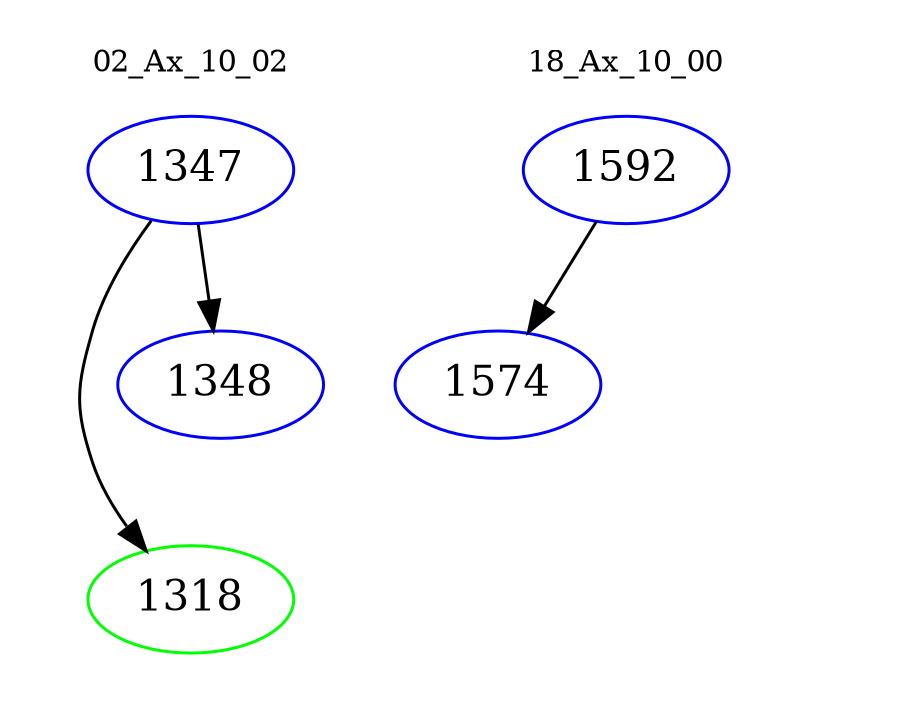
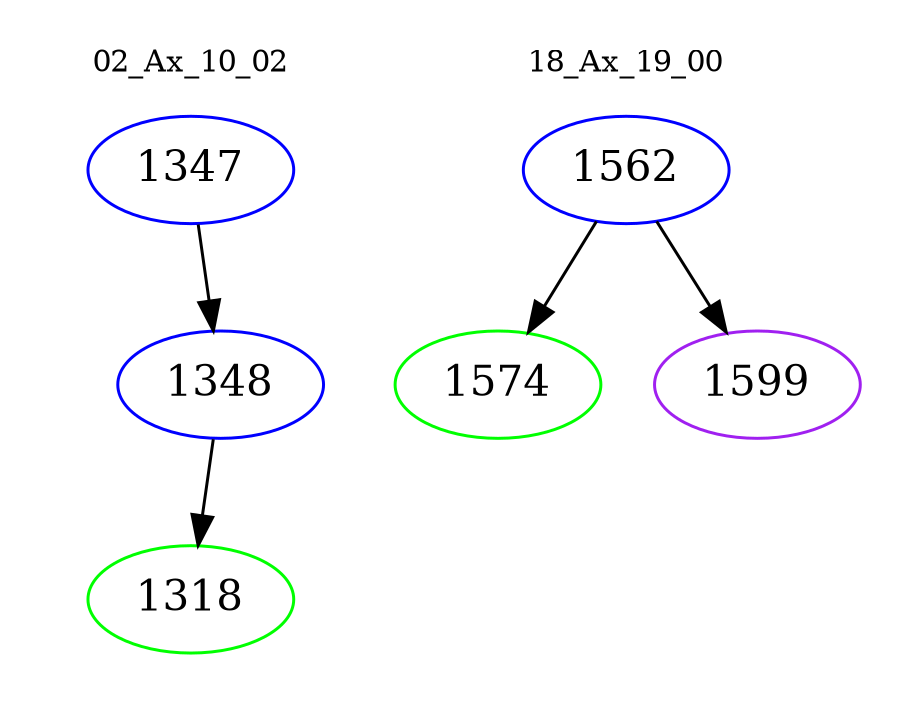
cluster "18_Ax_10_00": label "18_Ax_10_00" -> "18_Ax_19_00"
node "1592": label "1592" -> "1562"
edge "1347" -> "1318": now "1348" -> "1318"
node "1574": color blue -> green
node "1599": added
